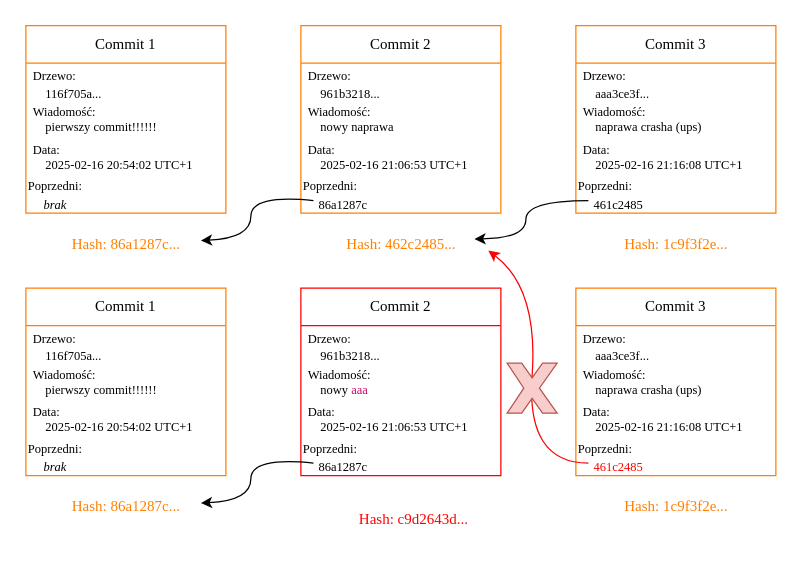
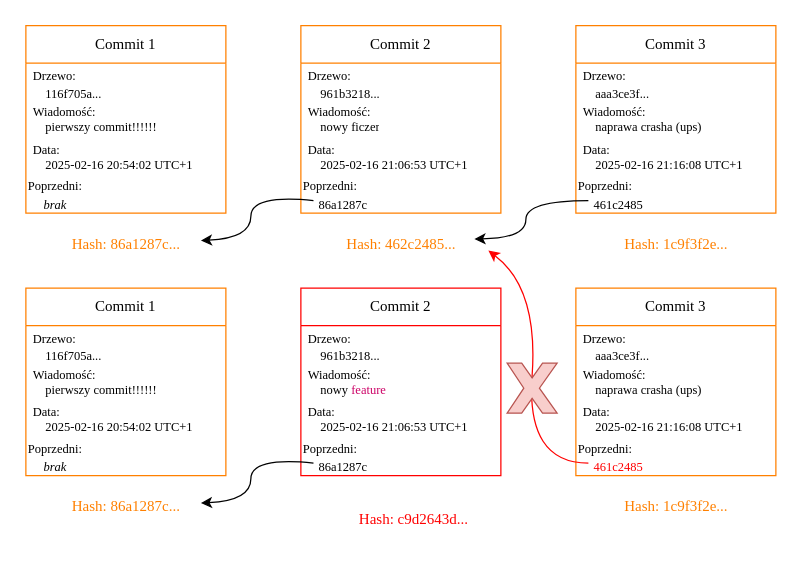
node "Wiadomość: nowy naprawa": label "Wiadomość: nowy naprawa" -> "Wiadomość: nowy ficzer"
node "Wiadomość: nowy aaa": label "Wiadomość: nowy aaa" -> "Wiadomość: nowy feature"
